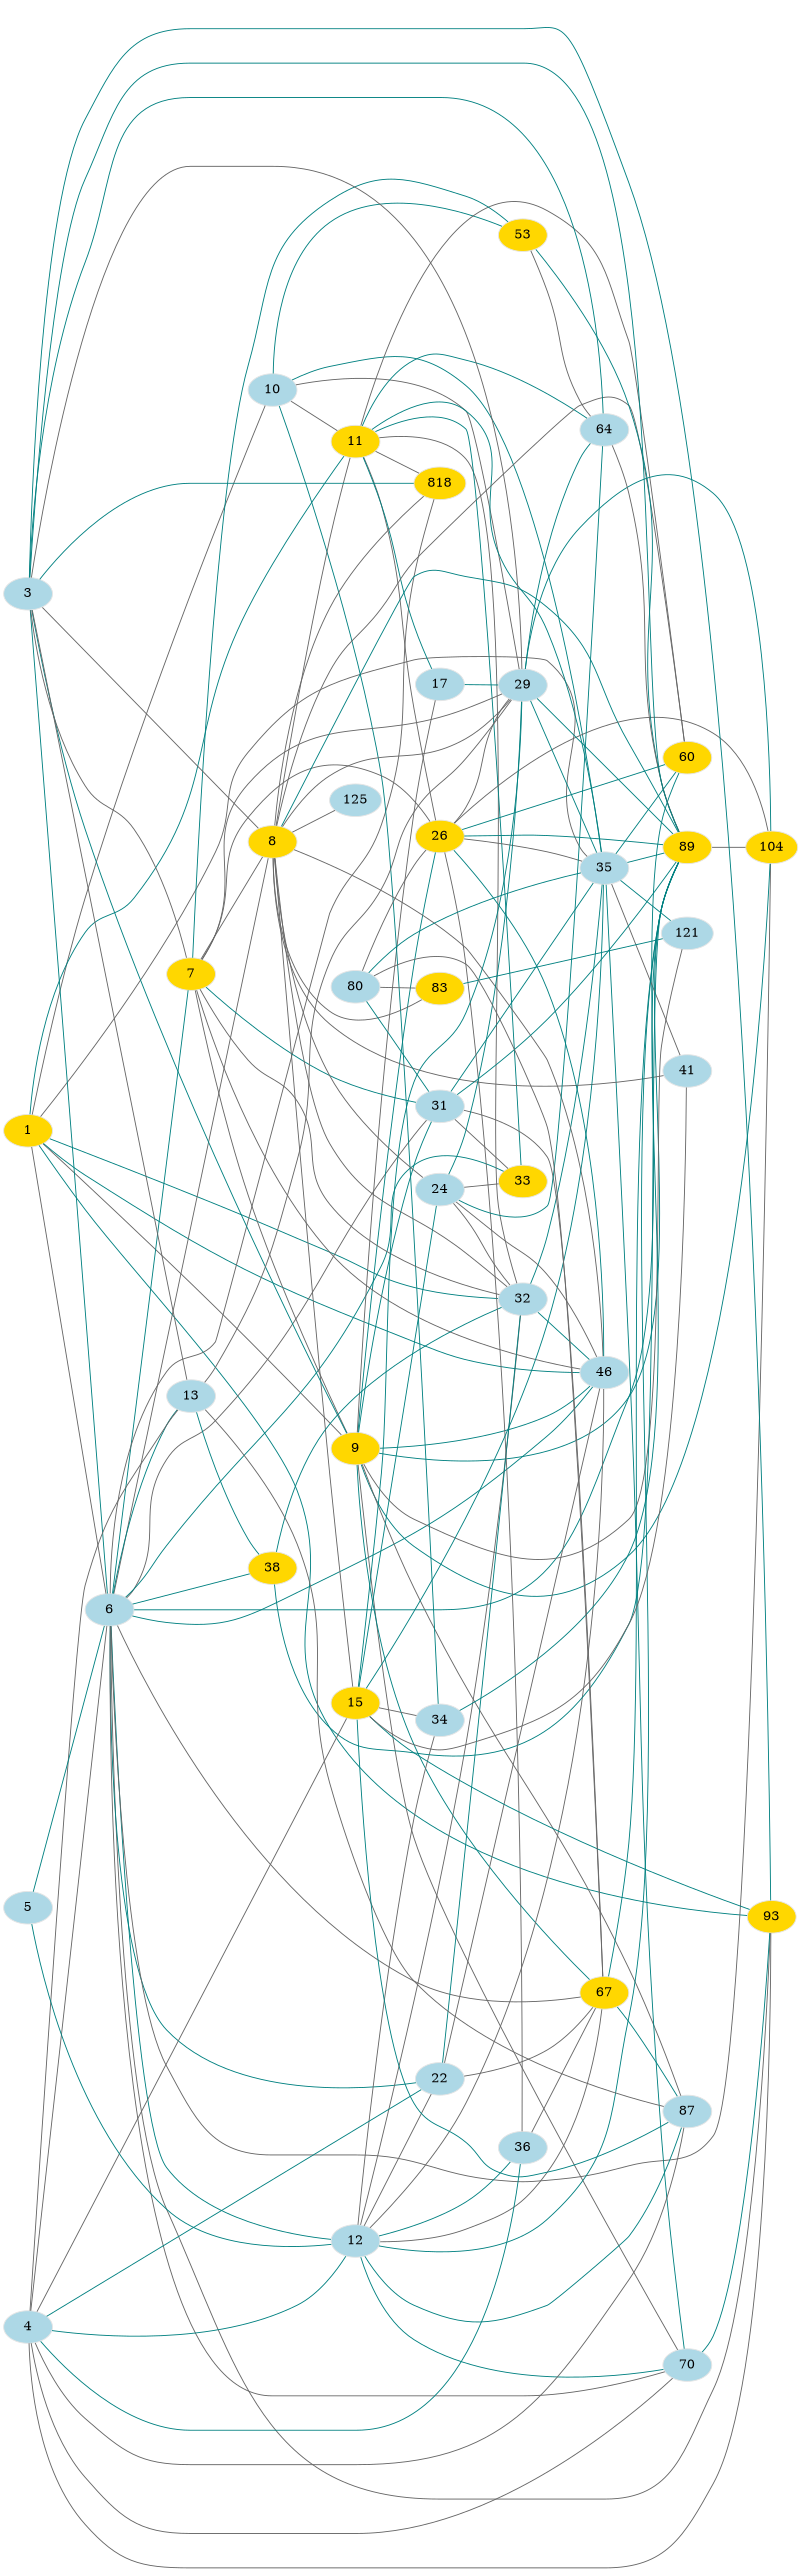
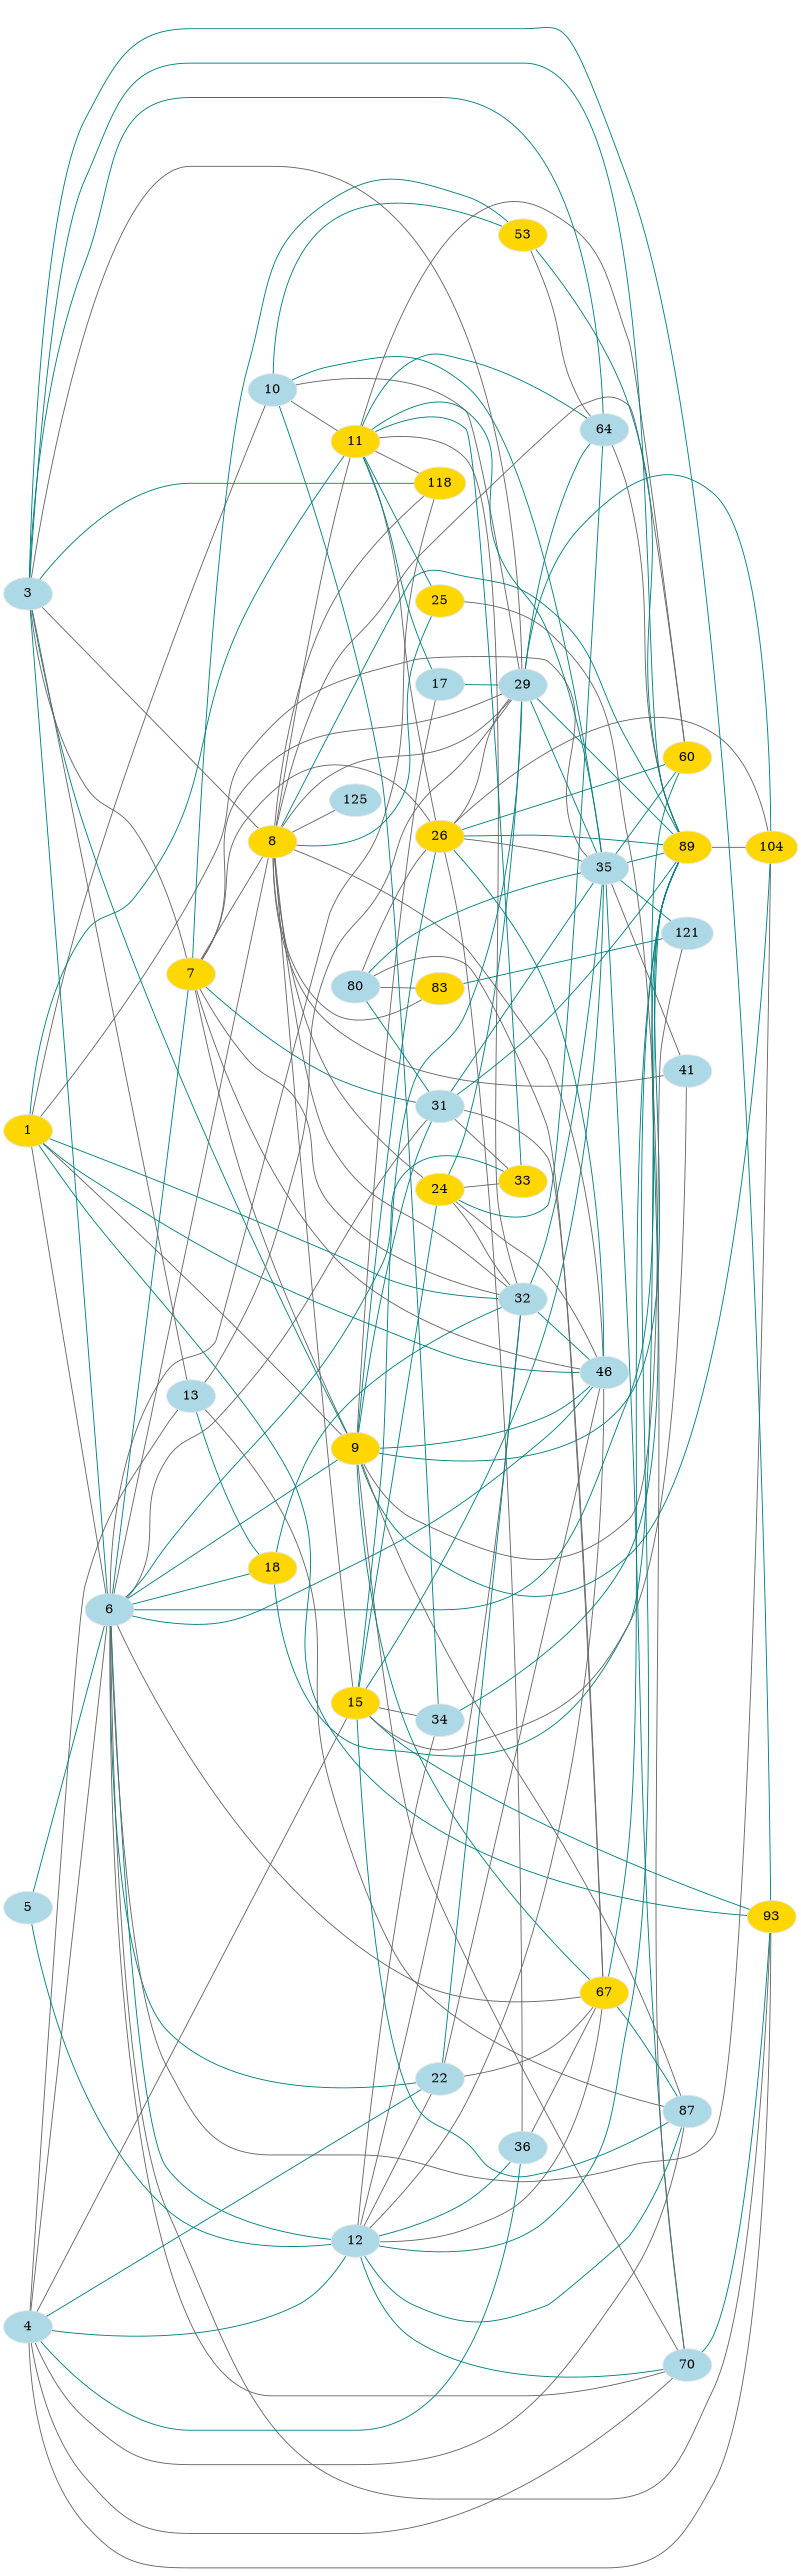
node "818": label "818" -> "118"
node "25": added
node "24": fillcolor lightblue -> gold
edge "13" -- "6": now "9" -- "6"
node "38": label "38" -> "18"
